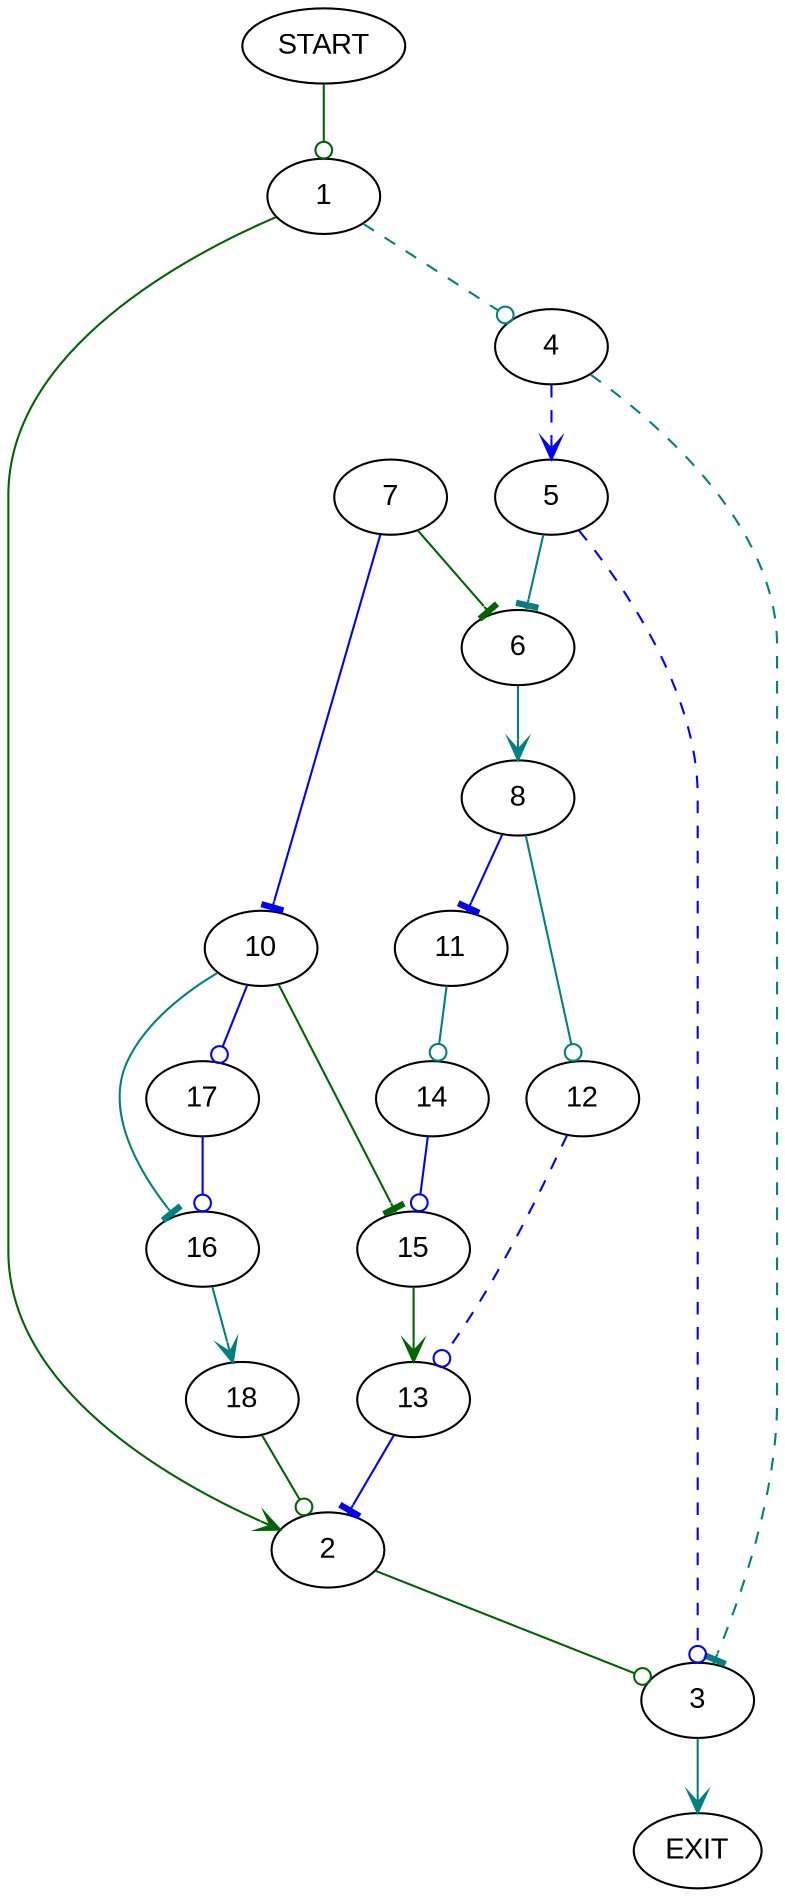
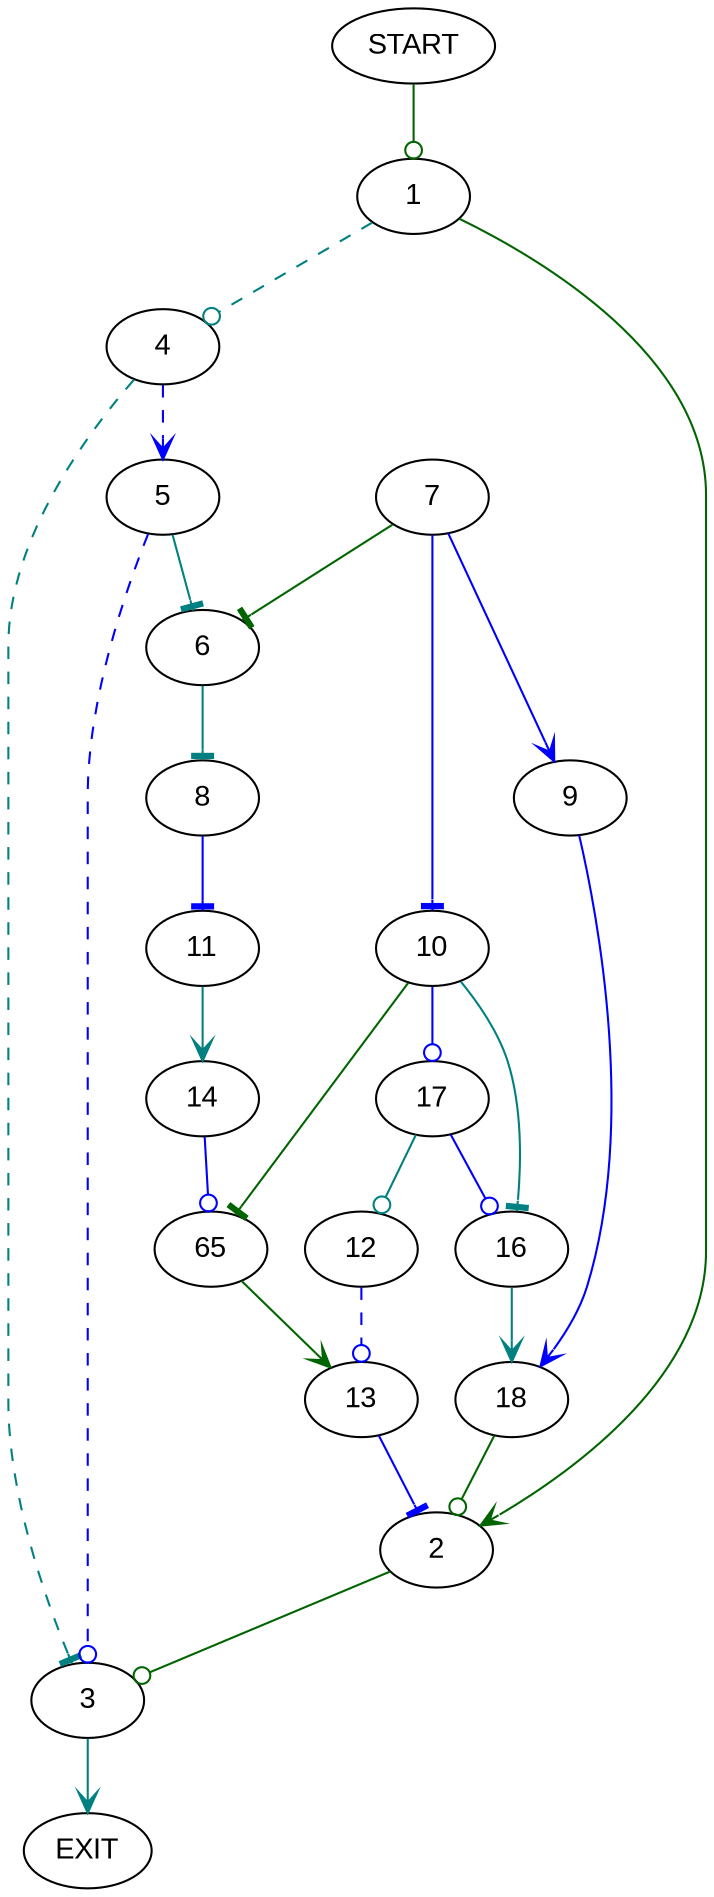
edge "6" -> "8": arrowhead vee -> tee
node "9": added
edge "8" -> "12": now "17" -> "12"
edge "11" -> "14": arrowhead odot -> vee
node "15": label "15" -> "65"
